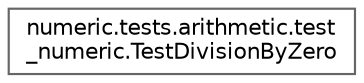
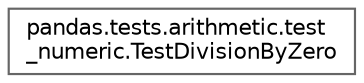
node "numeric.tests.arithmetic.test _numeric.TestDivisionByZero": label "numeric.tests.arithmetic.test _numeric.TestDivisionByZero" -> "pandas.tests.arithmetic.test _numeric.TestDivisionByZero"
